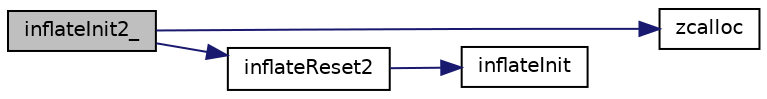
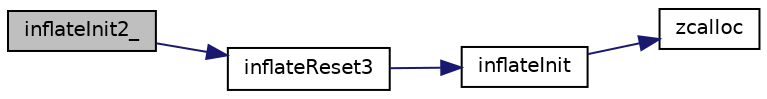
edge "inflateInit2_" -> "zcalloc": now "inflateInit" -> "zcalloc"
node "inflateReset2": label "inflateReset2" -> "inflateReset3"
